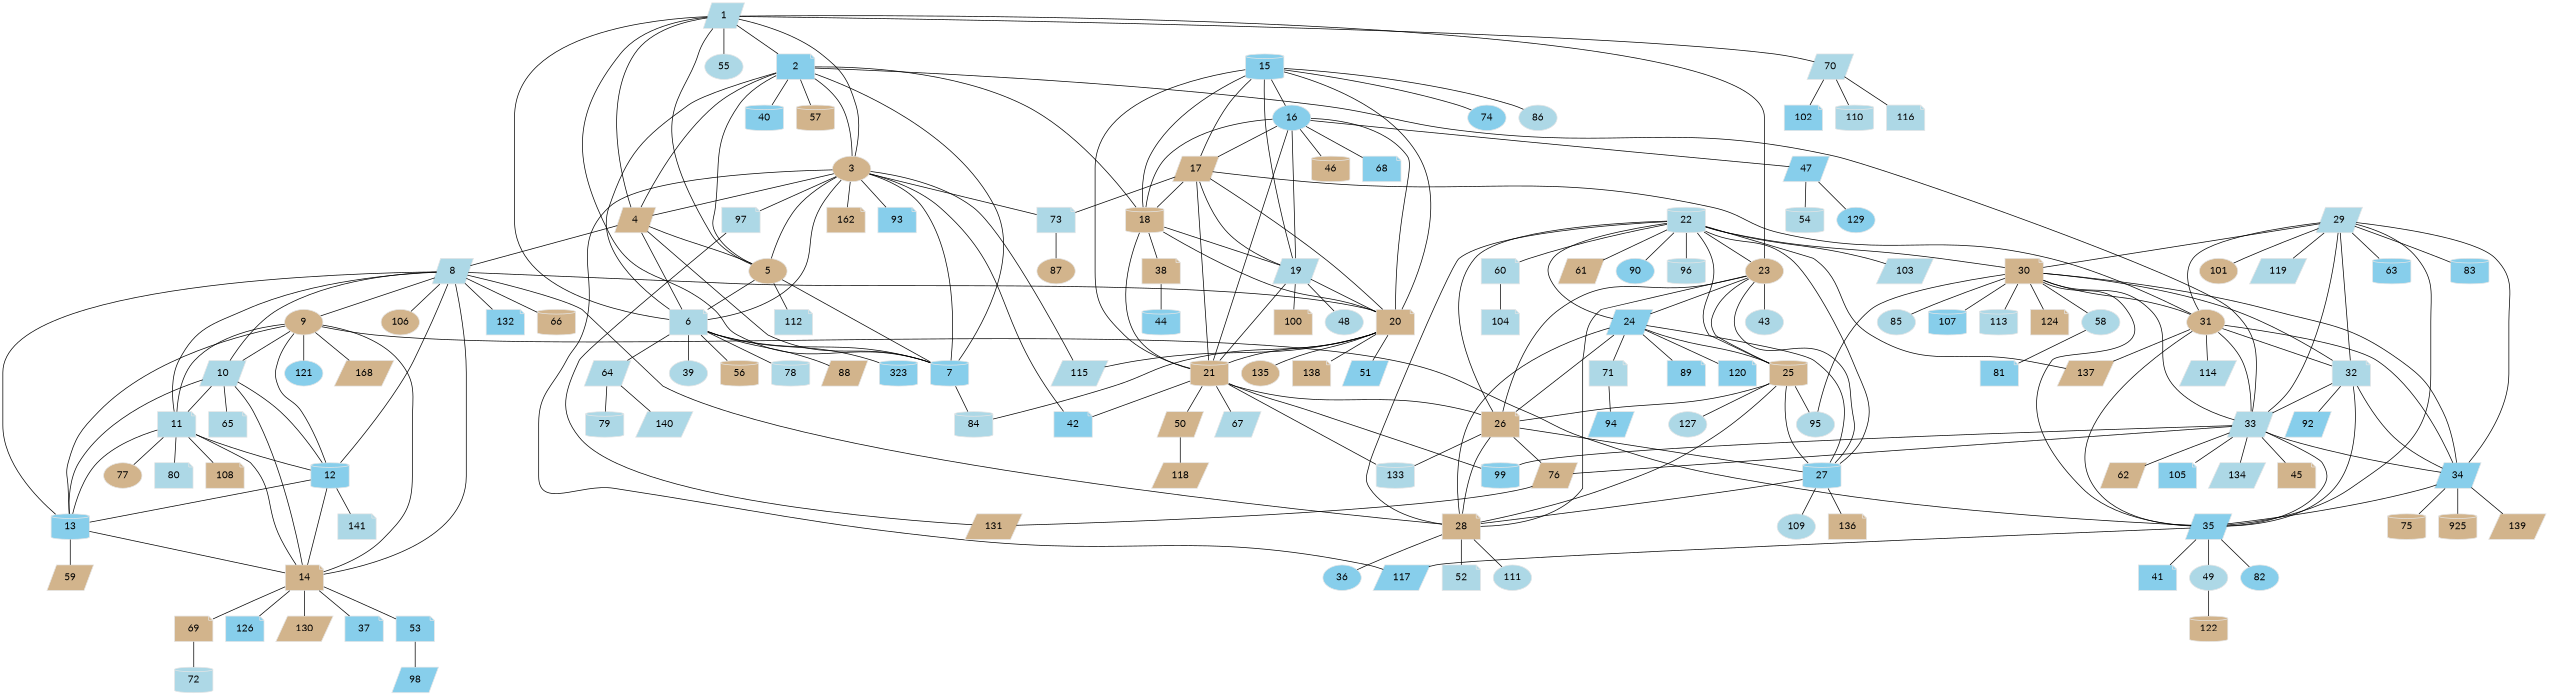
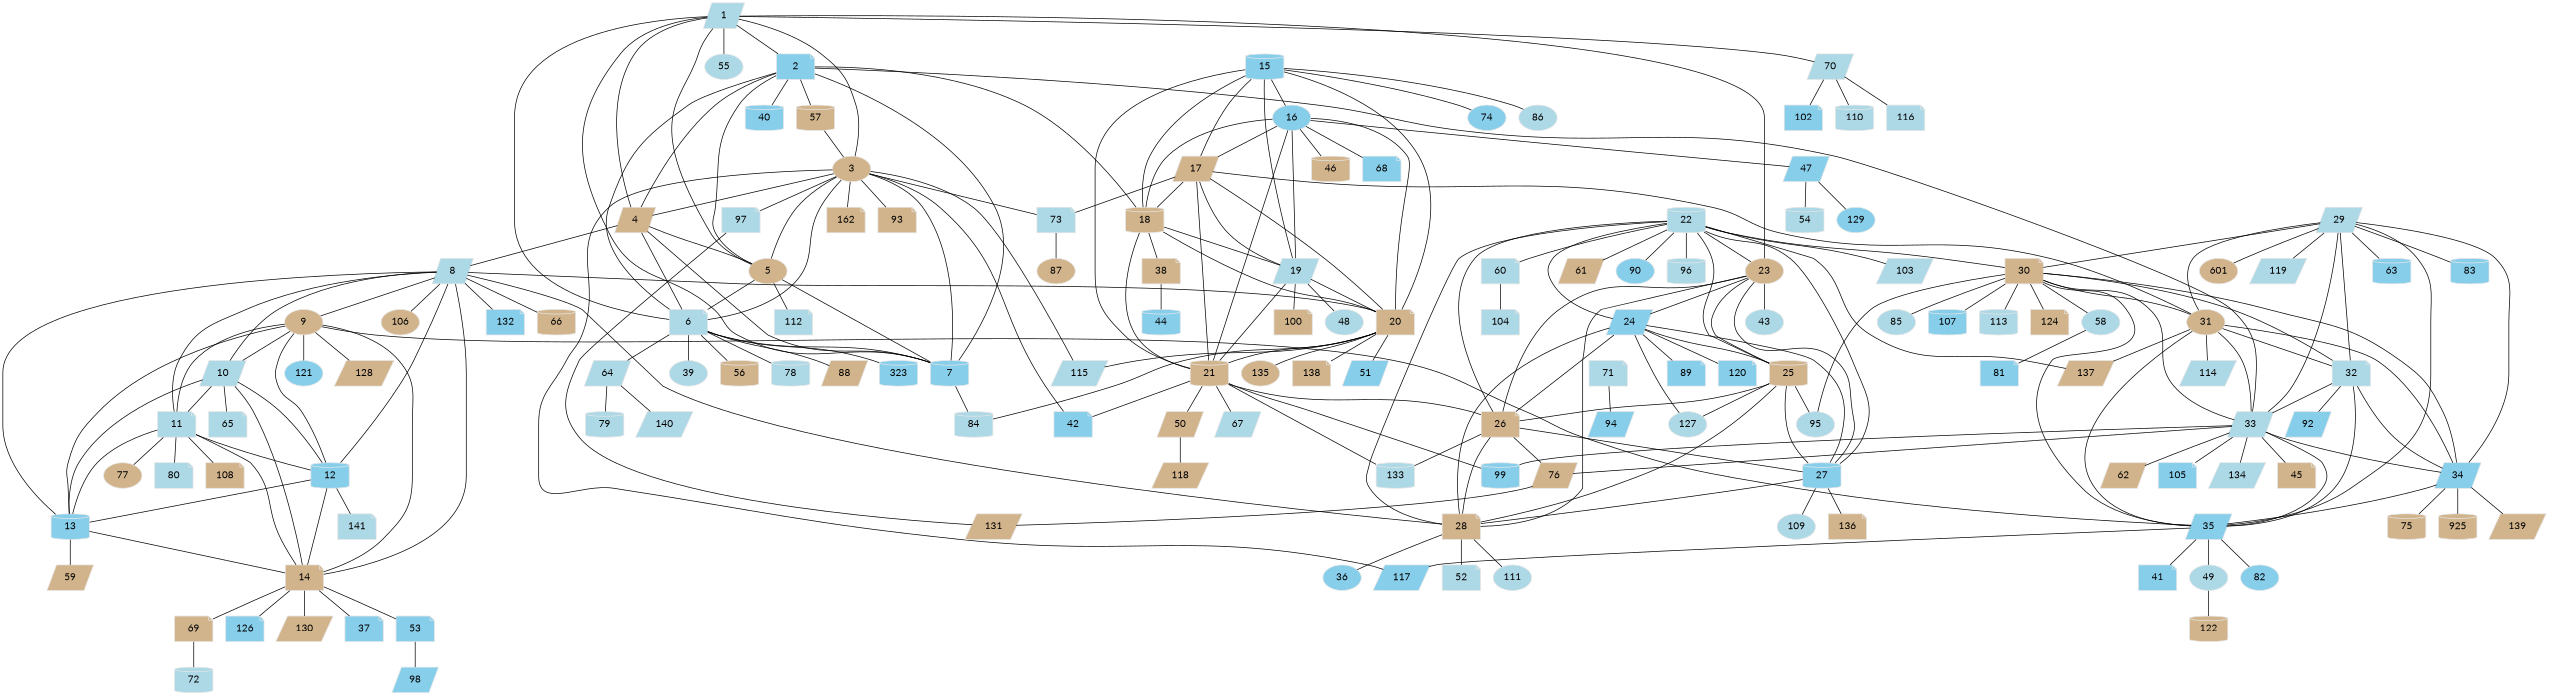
edge "2" -- "3": now "57" -- "3"
node "93": fillcolor skyblue -> tan
node "101": label "101" -> "601"
edge "24" -- "71": now "24" -- "127"
node "168": label "168" -> "128"
